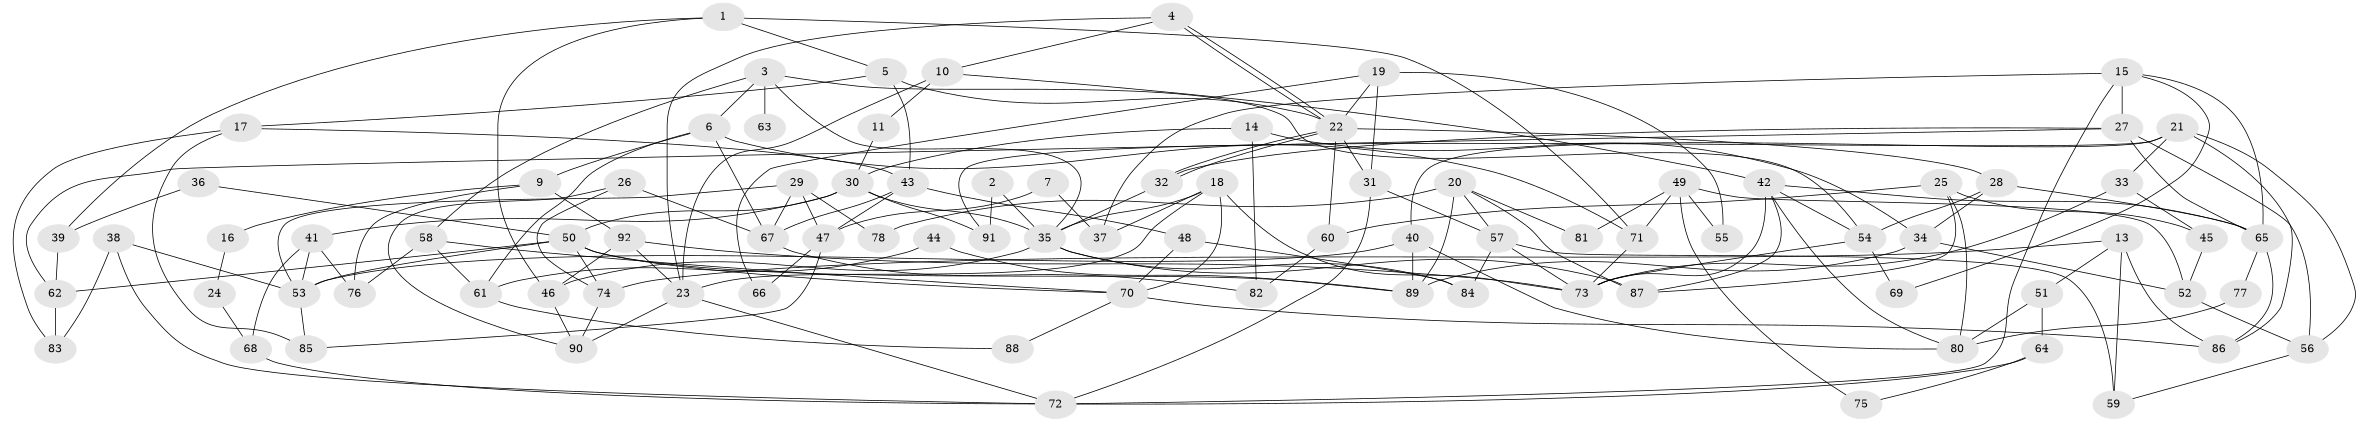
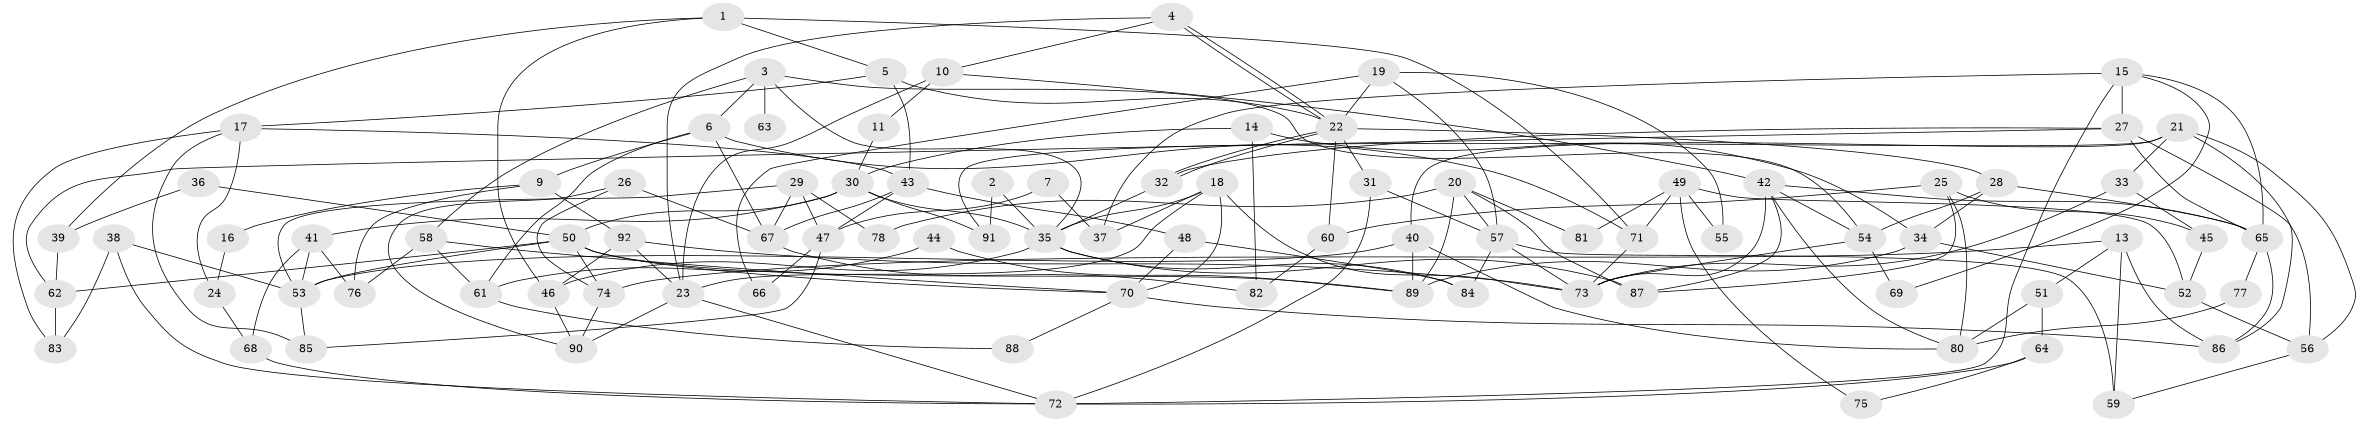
edge "19" -- "31": now "19" -- "57"
edge "17" -- "24": added
